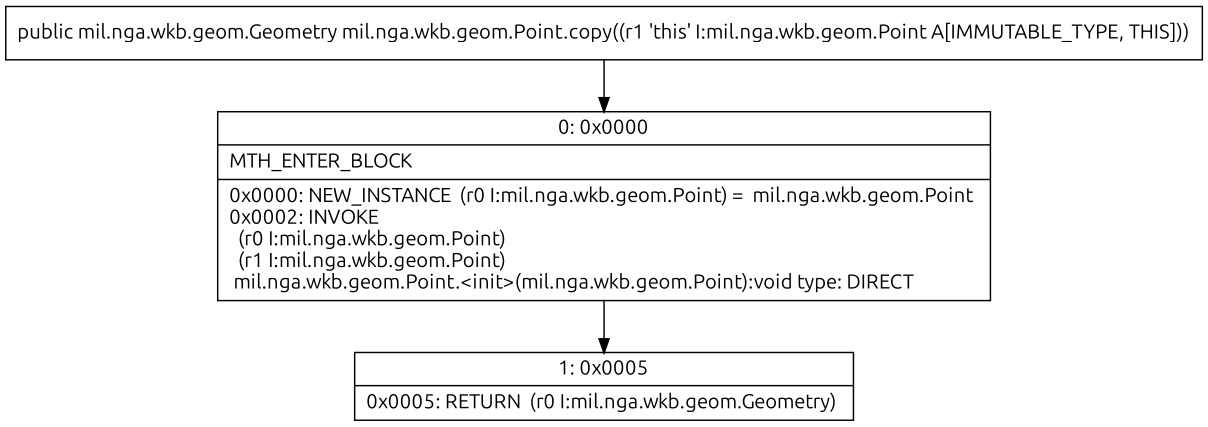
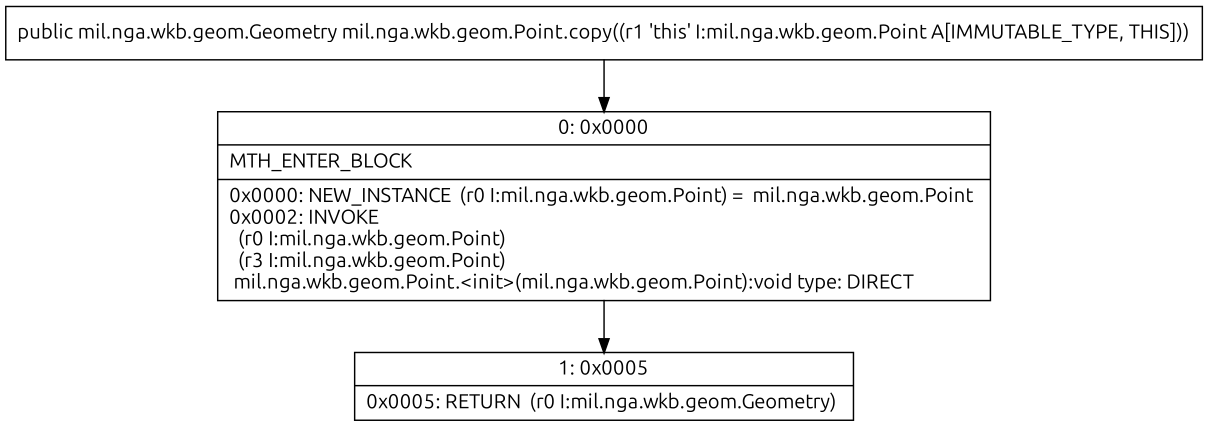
node "0: 0x0000": text "(r1 I:mil.nga.wkb.geom.Point)" -> "(r3 I:mil.nga.wkb.geom.Point)"
